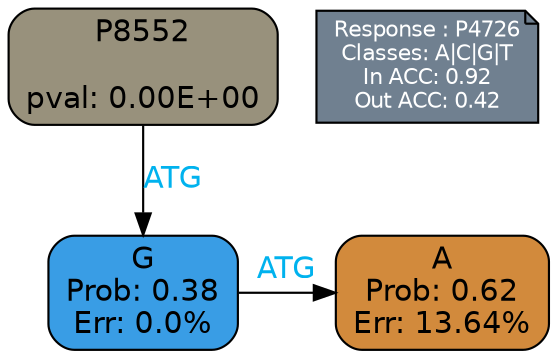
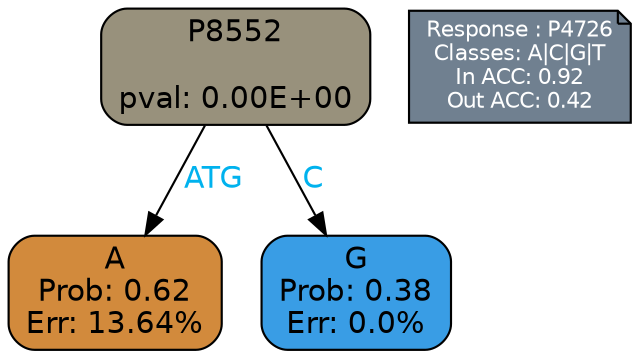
edge "P8552 pval: 0.00E+00" -> "G Prob: 0.38 Err: 0.0%": label "ATG" -> "C"
edge "G Prob: 0.38 Err: 0.0%" -> "A Prob: 0.62 Err: 13.64%": now "P8552 pval: 0.00E+00" -> "A Prob: 0.62 Err: 13.64%"
